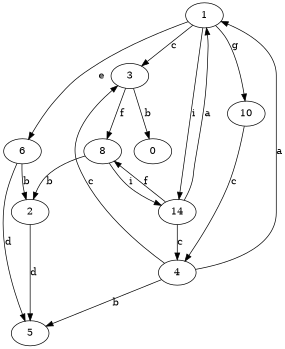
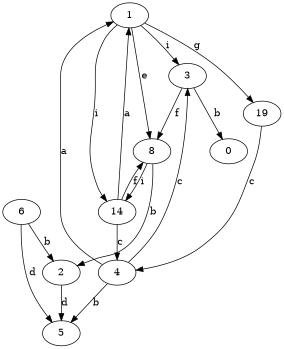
edge "1" -> "3": label "c" -> "i"
edge "1" -> "6": now "1" -> "8"
node "10": label "10" -> "19"
